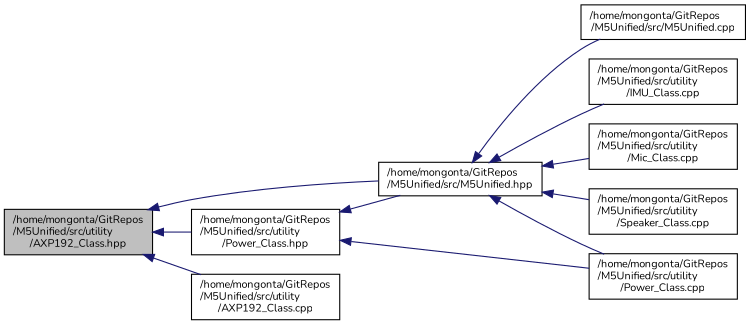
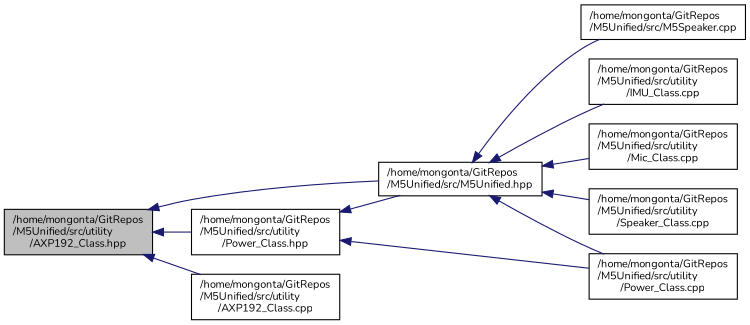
node "/home/mongonta/GitRepos /M5Unified/src/M5Unified.cpp": label "/home/mongonta/GitRepos /M5Unified/src/M5Unified.cpp" -> "/home/mongonta/GitRepos /M5Unified/src/M5Speaker.cpp"
